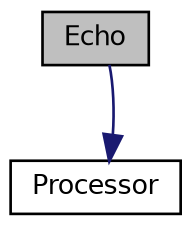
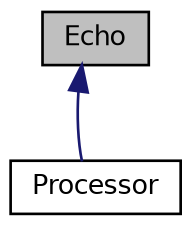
edge "Echo" -> "Processor": reversed
